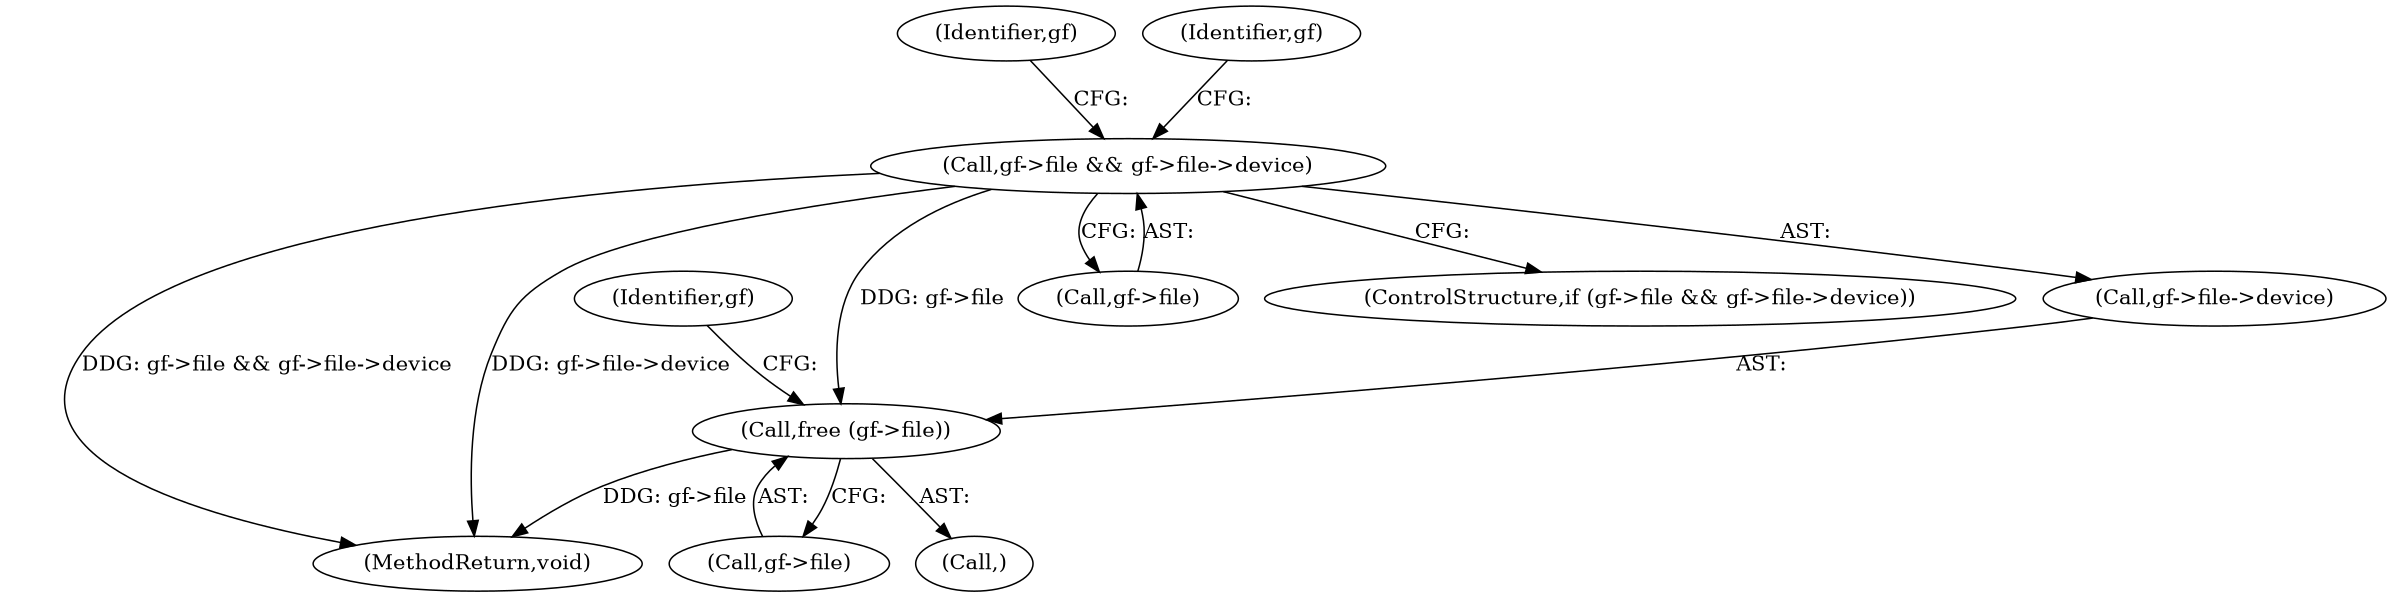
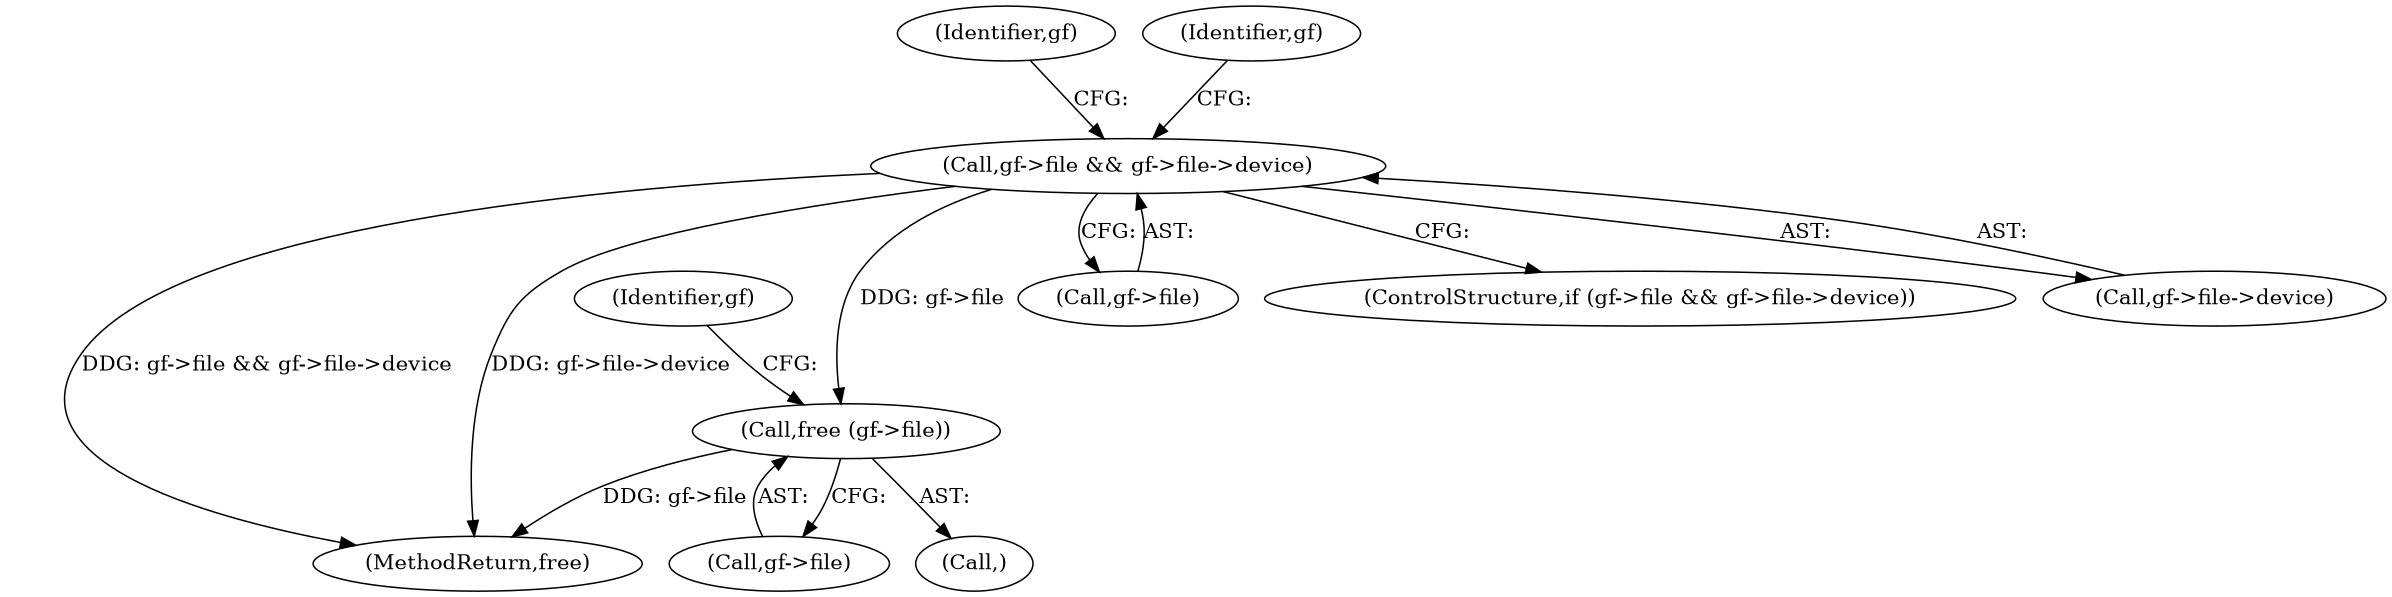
edge "(Call,gf->file->device)" -> "(Call,free (gf->file))": now "(Call,gf->file->device)" -> "(Call,gf->file && gf->file->device)"
node "(MethodReturn,void)": label "(MethodReturn,void)" -> "(MethodReturn,free)"
